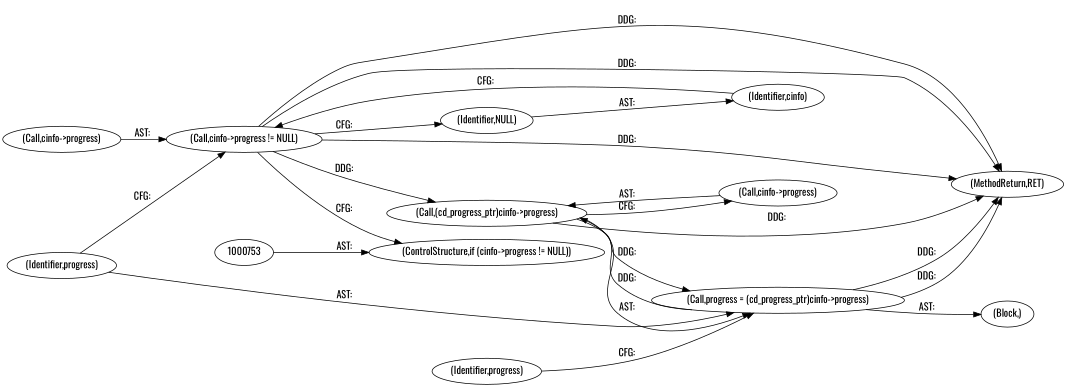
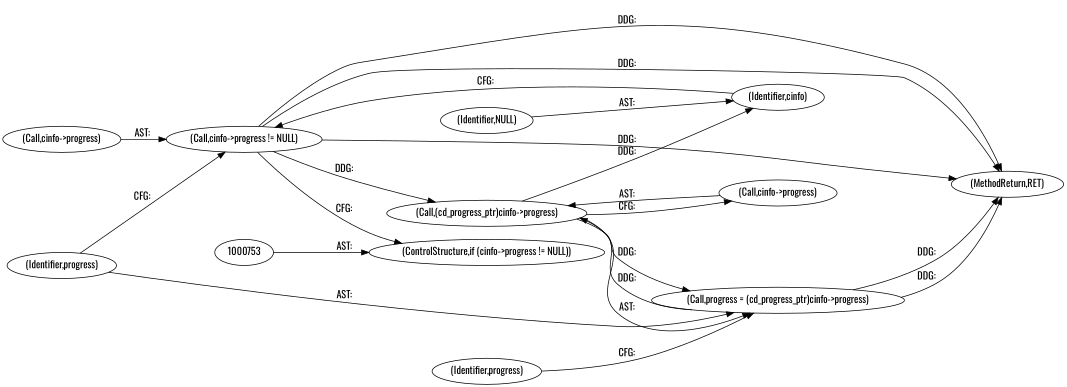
edge "(Call,cinfo->progress != NULL)" -> "(Identifier,NULL)": removed, label "CFG:"
edge "(Call,(cd_progress_ptr)cinfo->progress)" -> "(MethodReturn,RET)": now "(Call,(cd_progress_ptr)cinfo->progress)" -> "(Identifier,cinfo)"
node "(Block,)": removed
